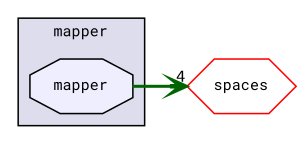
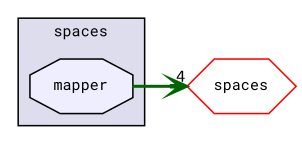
cluster "mapper": label "mapper" -> "spaces"
